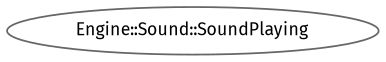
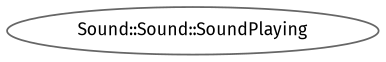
node "Engine::Sound::SoundPlaying": label "Engine::Sound::SoundPlaying" -> "Sound::Sound::SoundPlaying"
